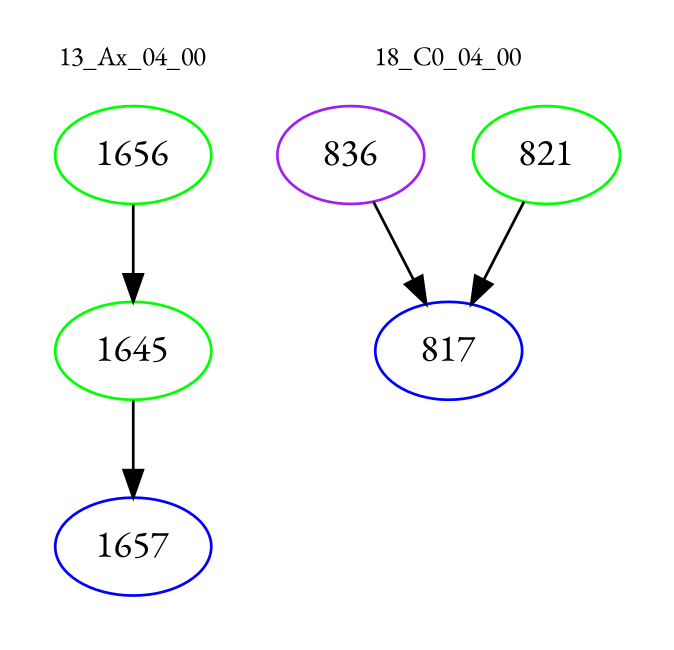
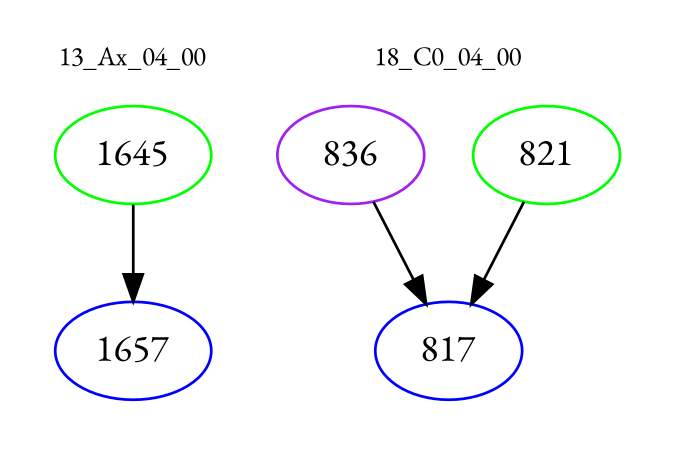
node "1656": removed
